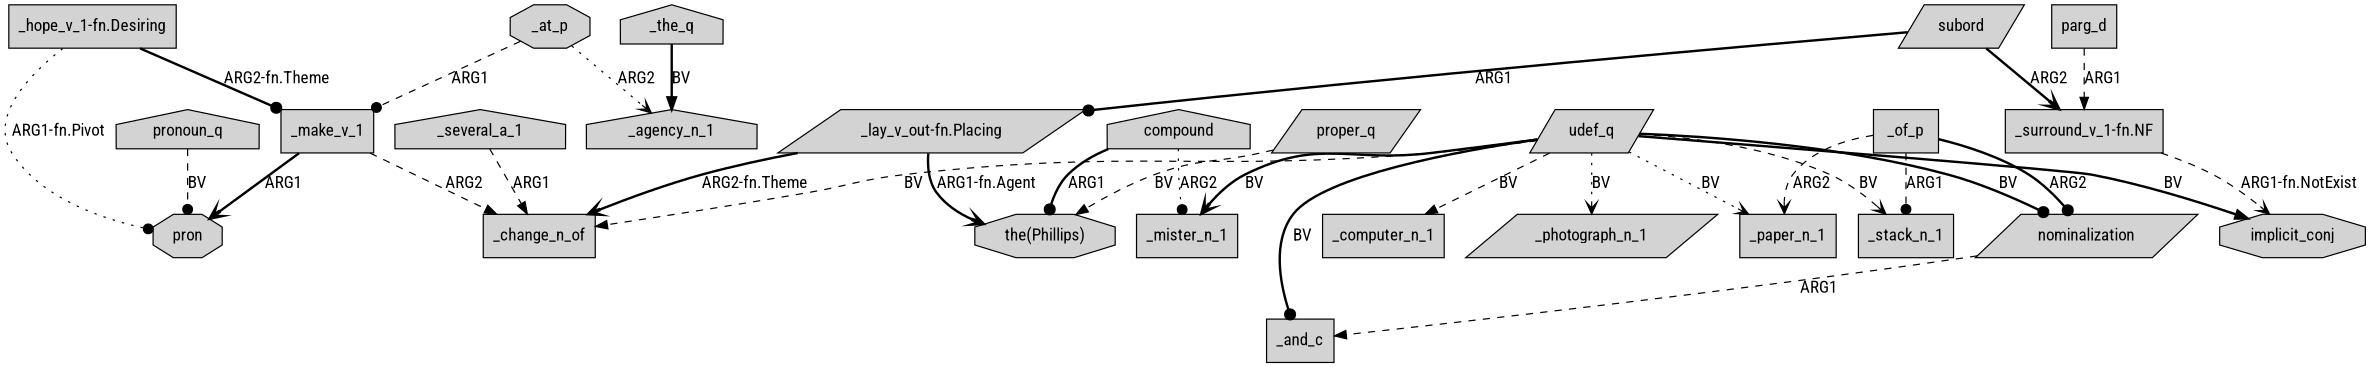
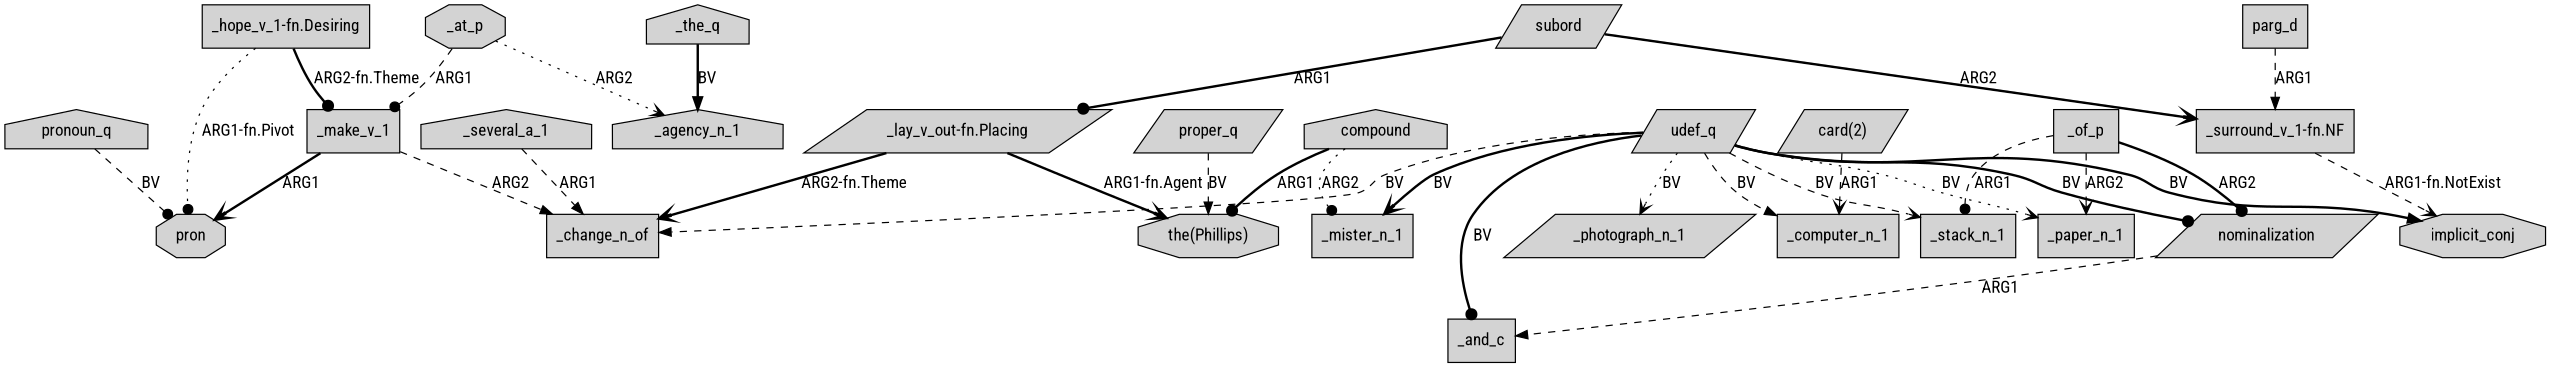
node "card(2)": added
